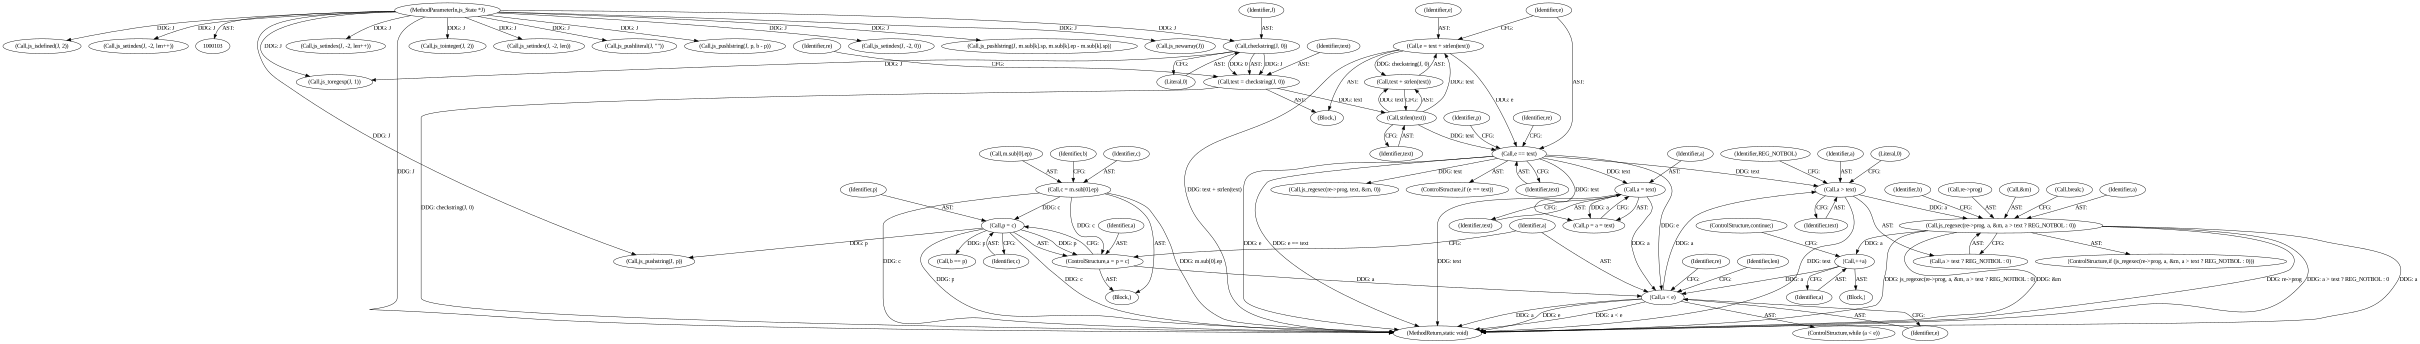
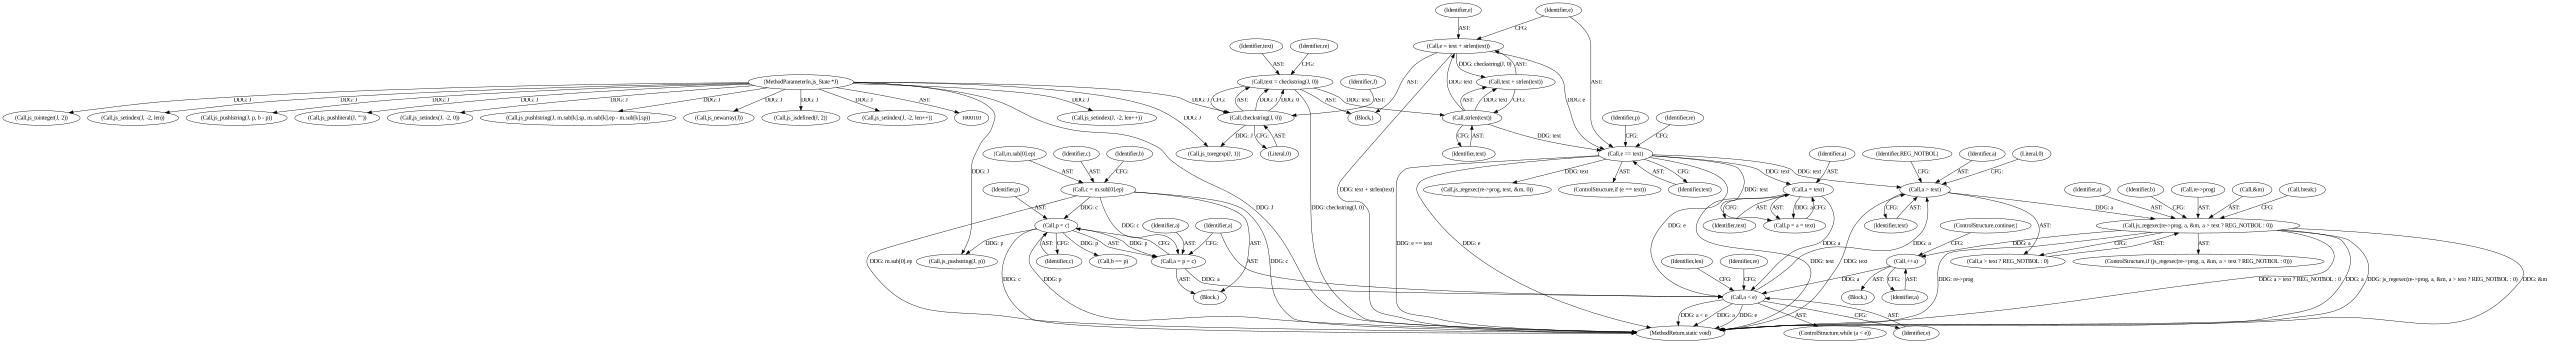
edge "(Call,text = checkstring(J, 0))" -> "(Call,checkstring(J, 0))": added, label "CFG:"
node "(ControlStructure,a = p = c)": label "(ControlStructure,a = p = c)" -> "(Call,a = p = c)"
edge "(Call,a > text)" -> "(MethodReturn,static void)": reversed
